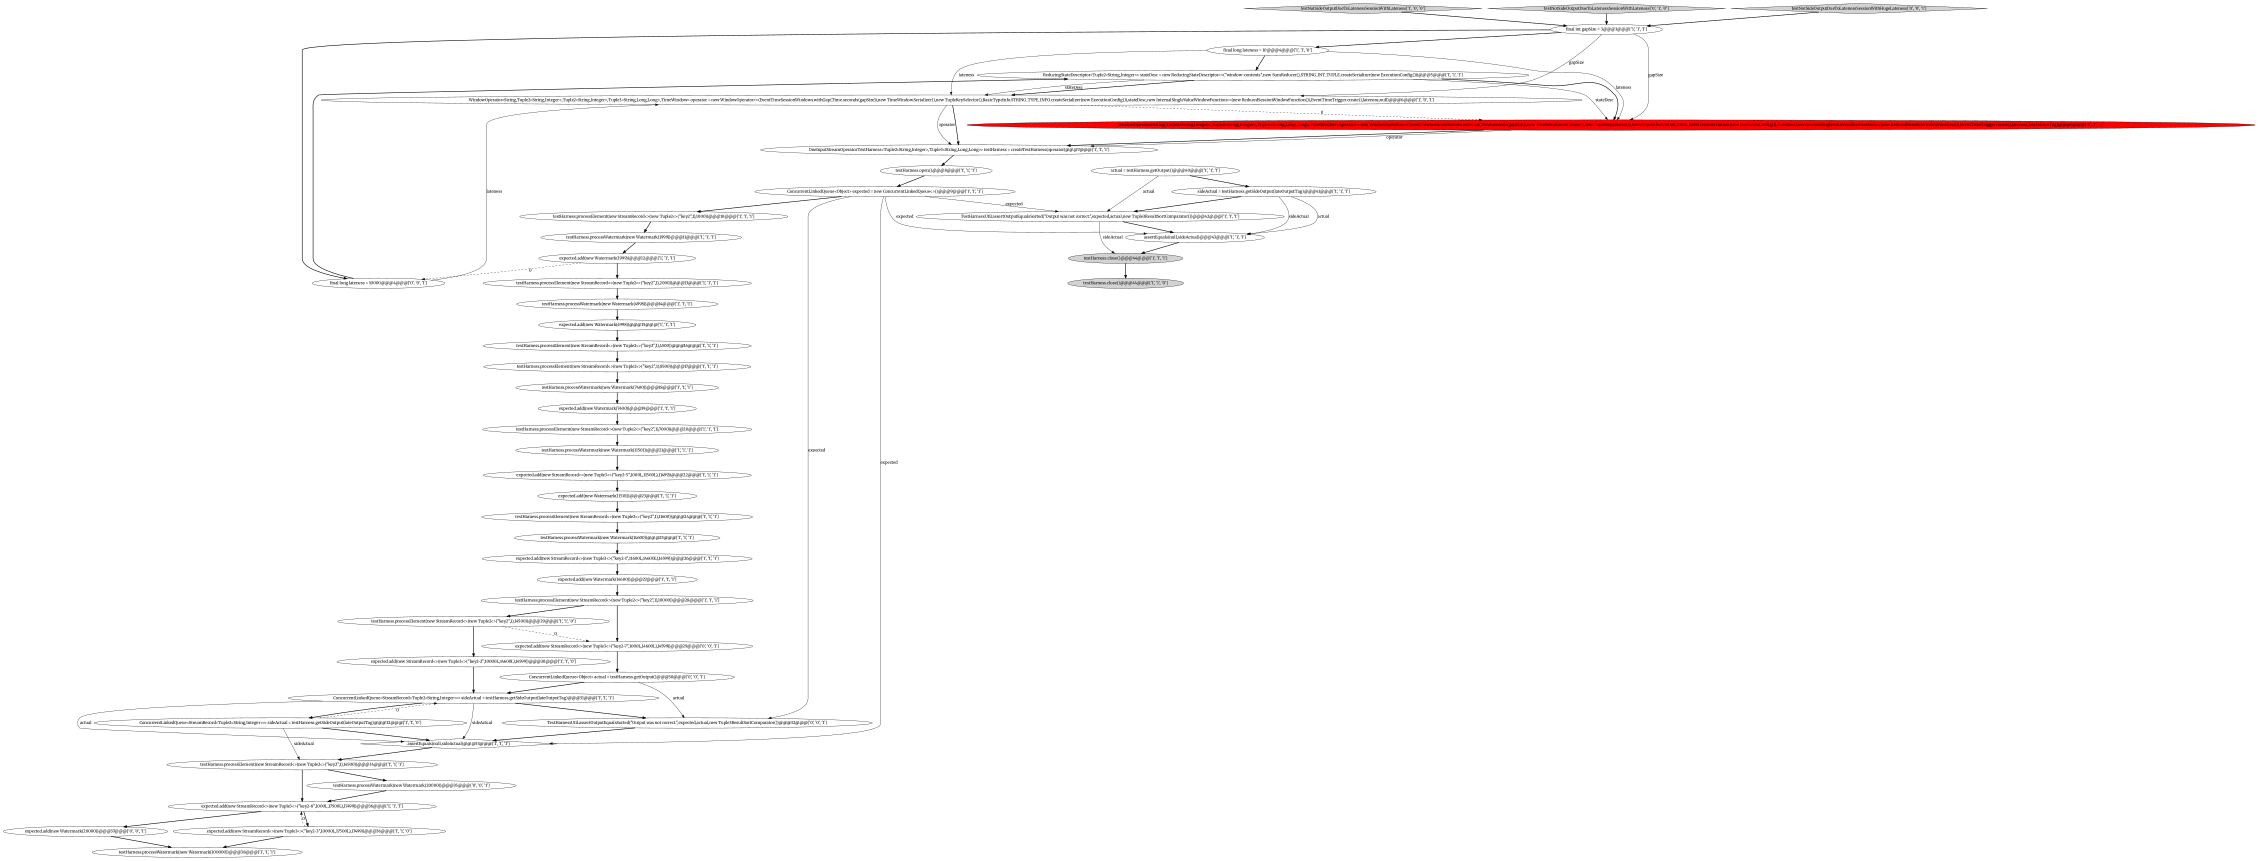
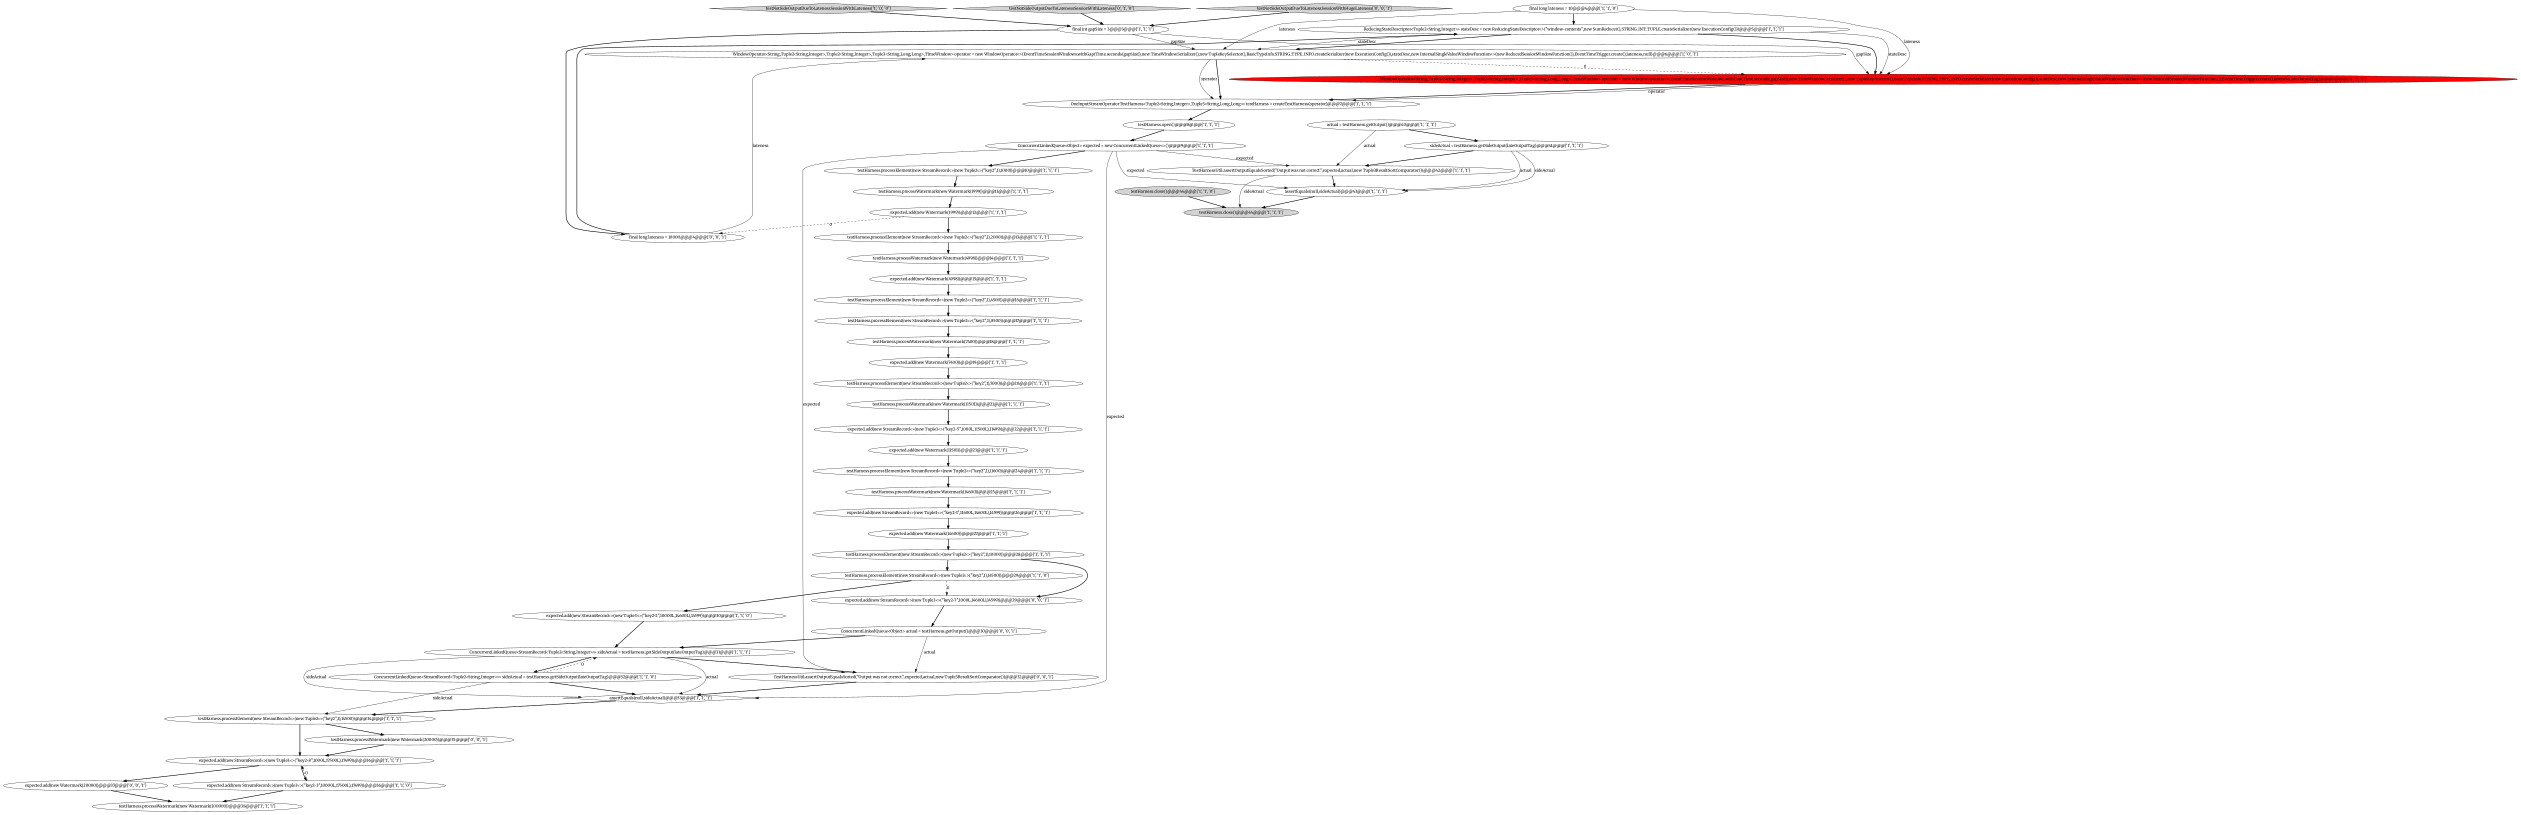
edge "final int gapSize = 3@@@3@@@['1', '1', '1']" -> "final long lateness = 10@@@4@@@['1', '1', '0']": removed
edge "testHarness.close()@@@44@@@['1', '1', '1']" -> "testHarness.close()@@@44@@@['1', '1', '0']": reversed
